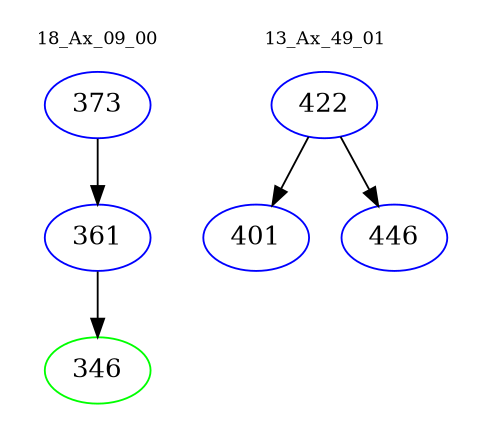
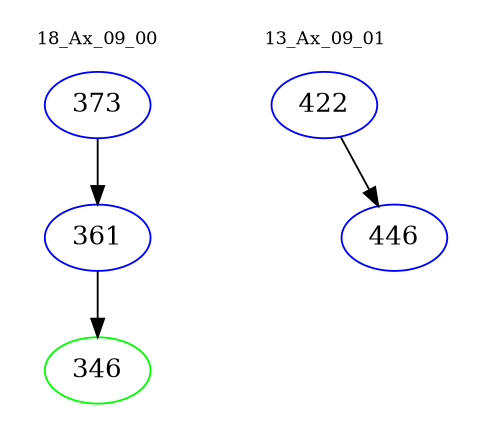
cluster "13_Ax_49_01": label "13_Ax_49_01" -> "13_Ax_09_01"
node "401": removed
